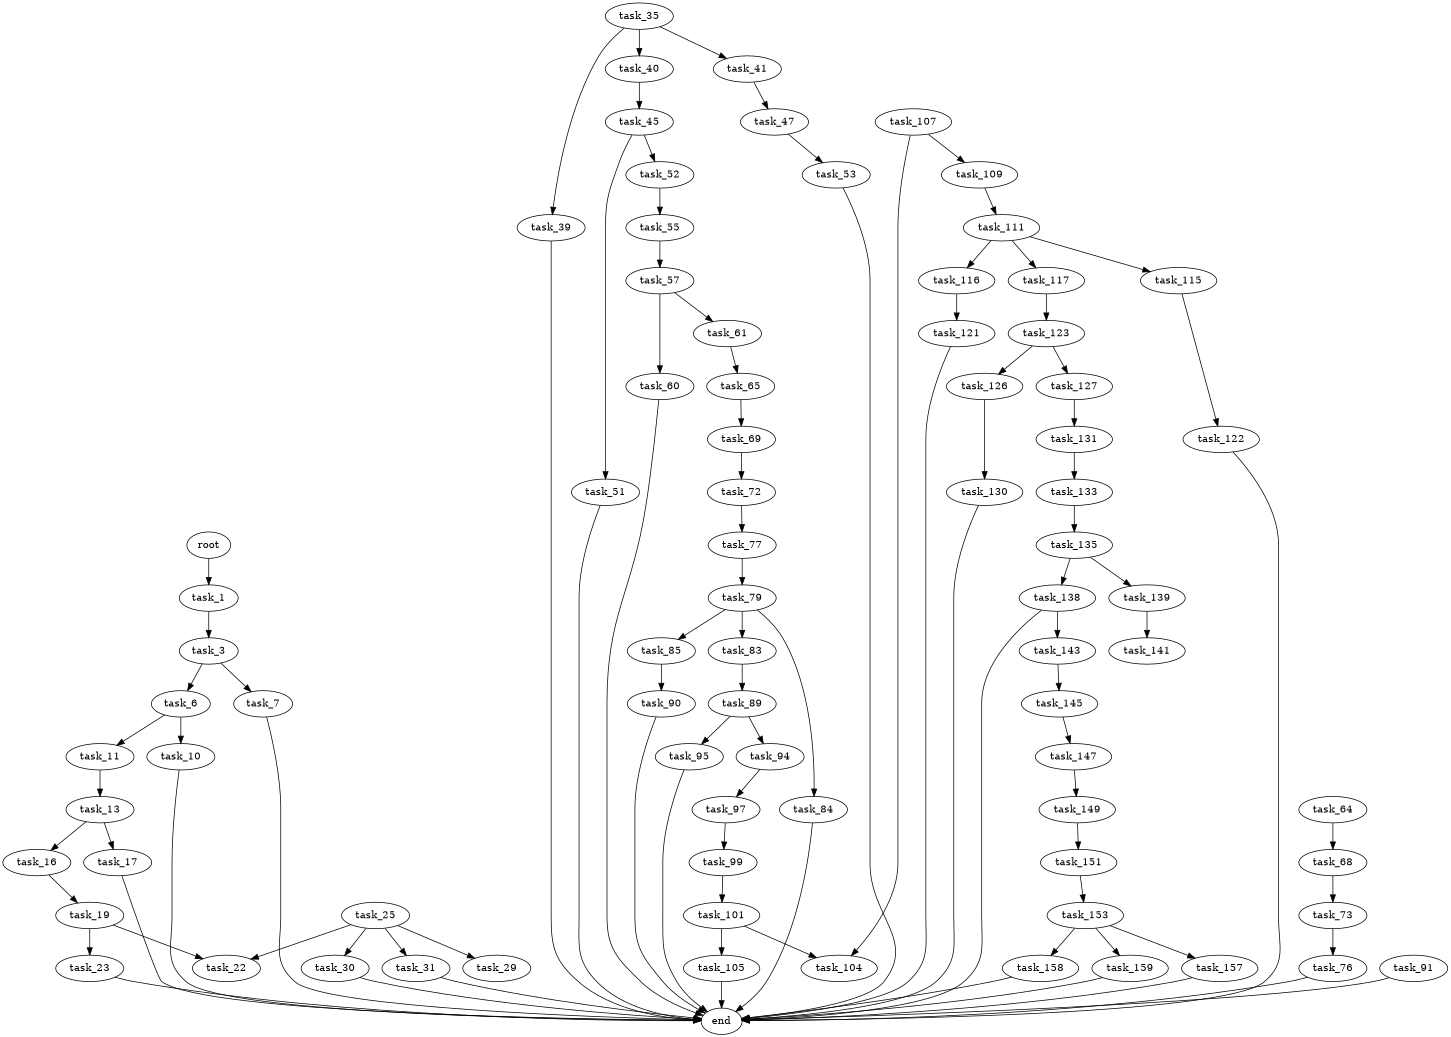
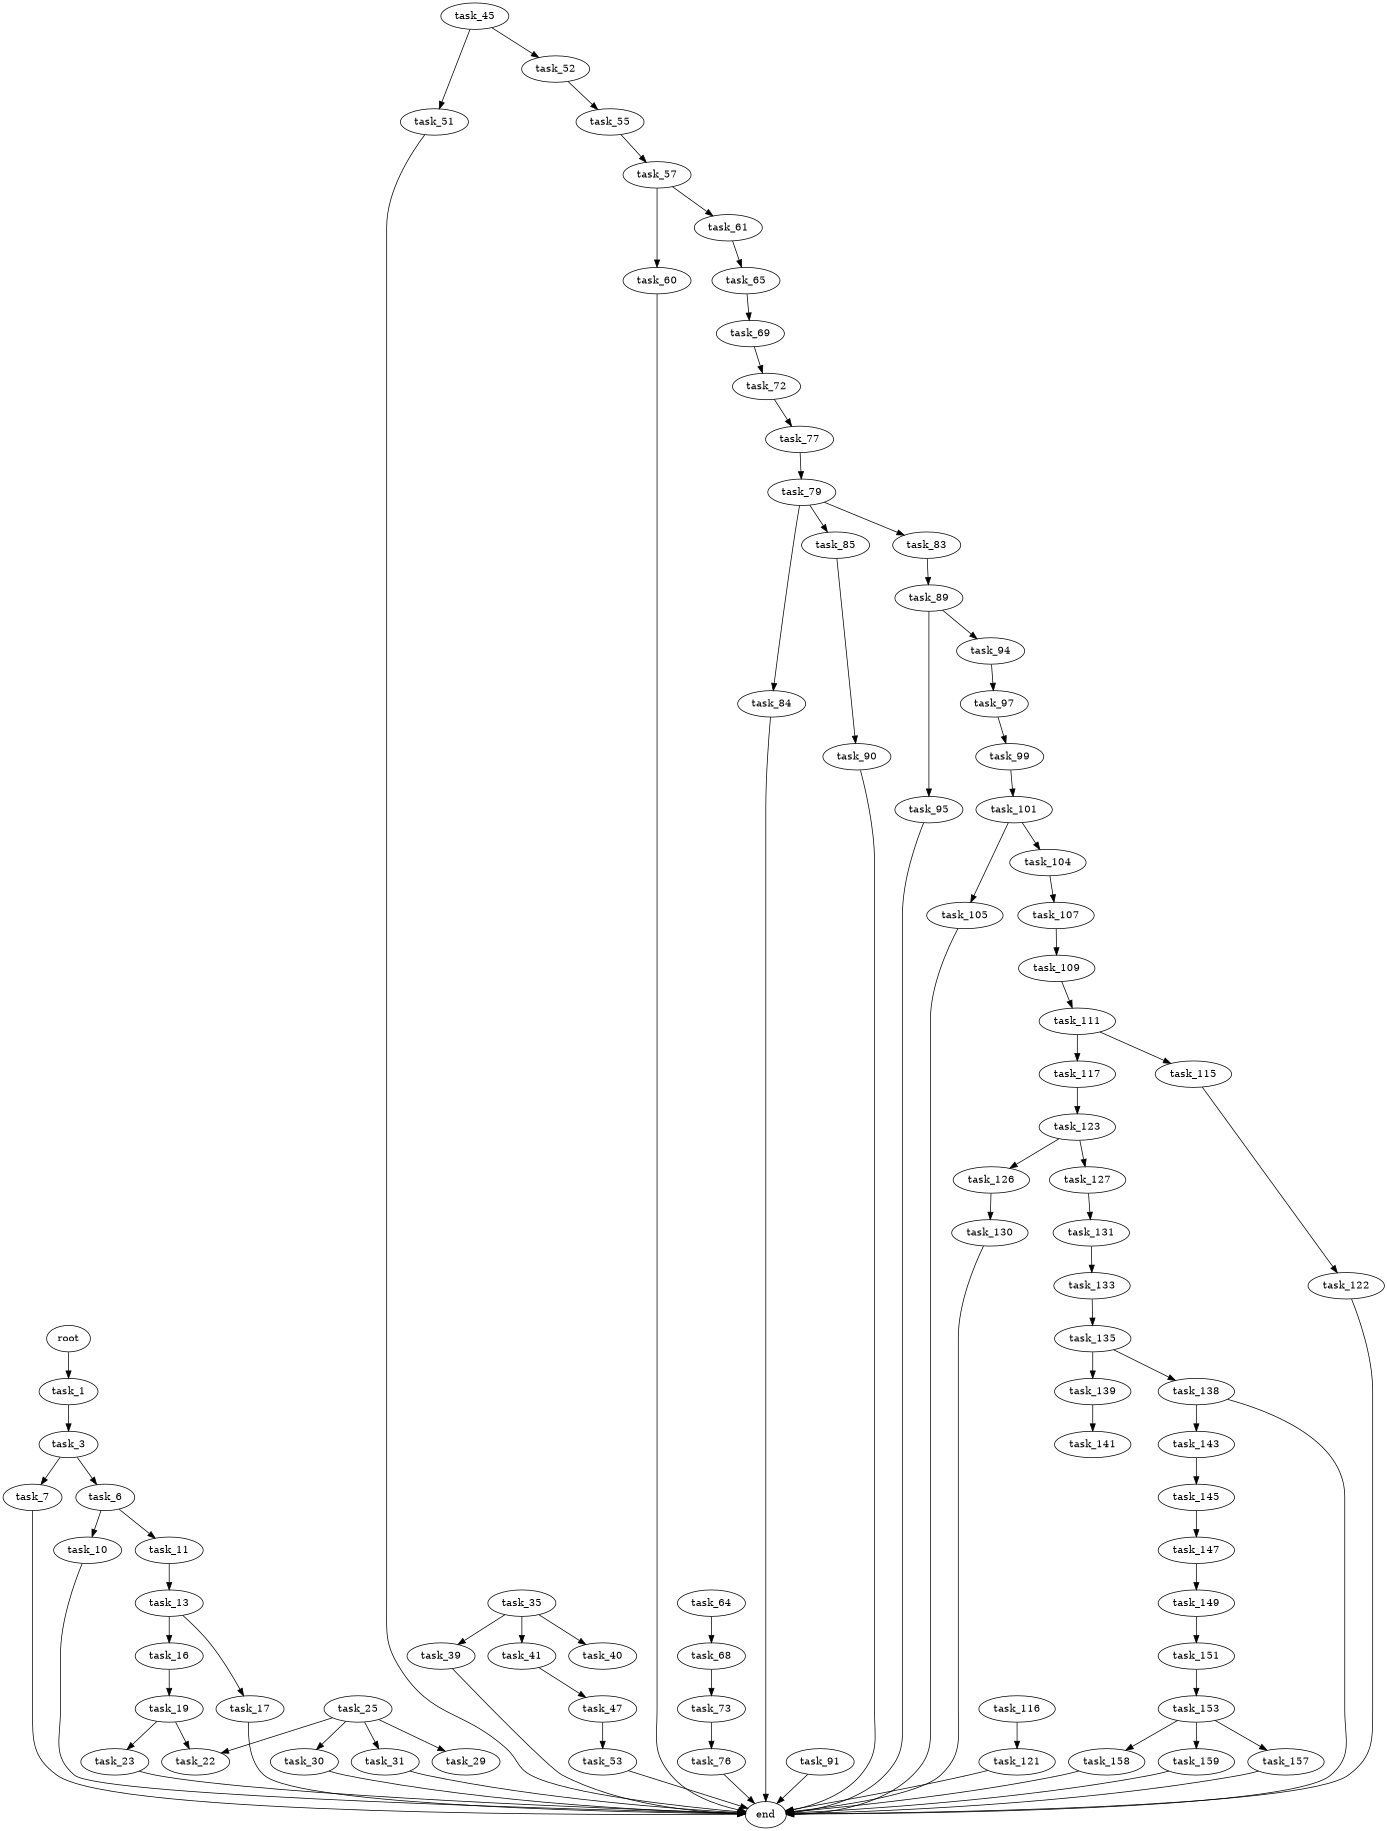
edge "task_40" -> "task_45": removed
edge "task_111" -> "task_116": removed
edge "task_107" -> "task_104": reversed
